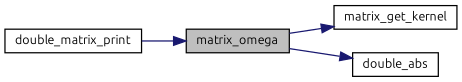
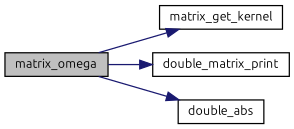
edge "double_matrix_print" -> "matrix_omega": reversed
